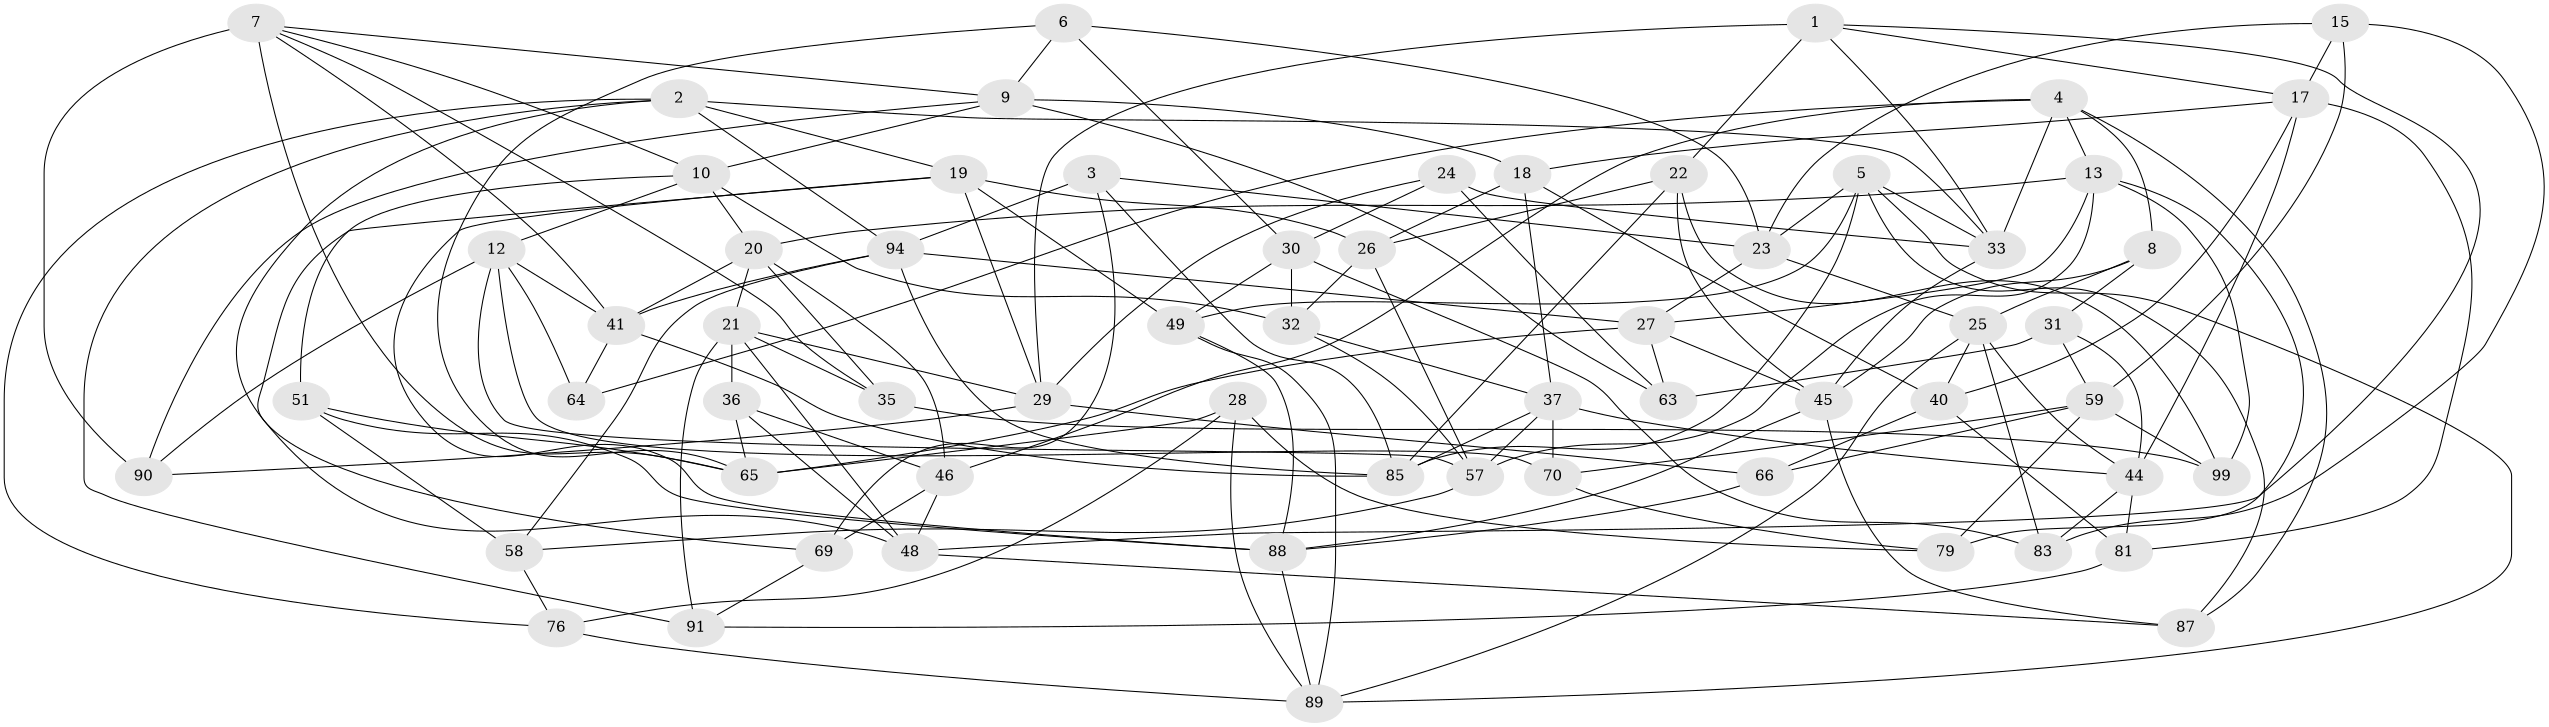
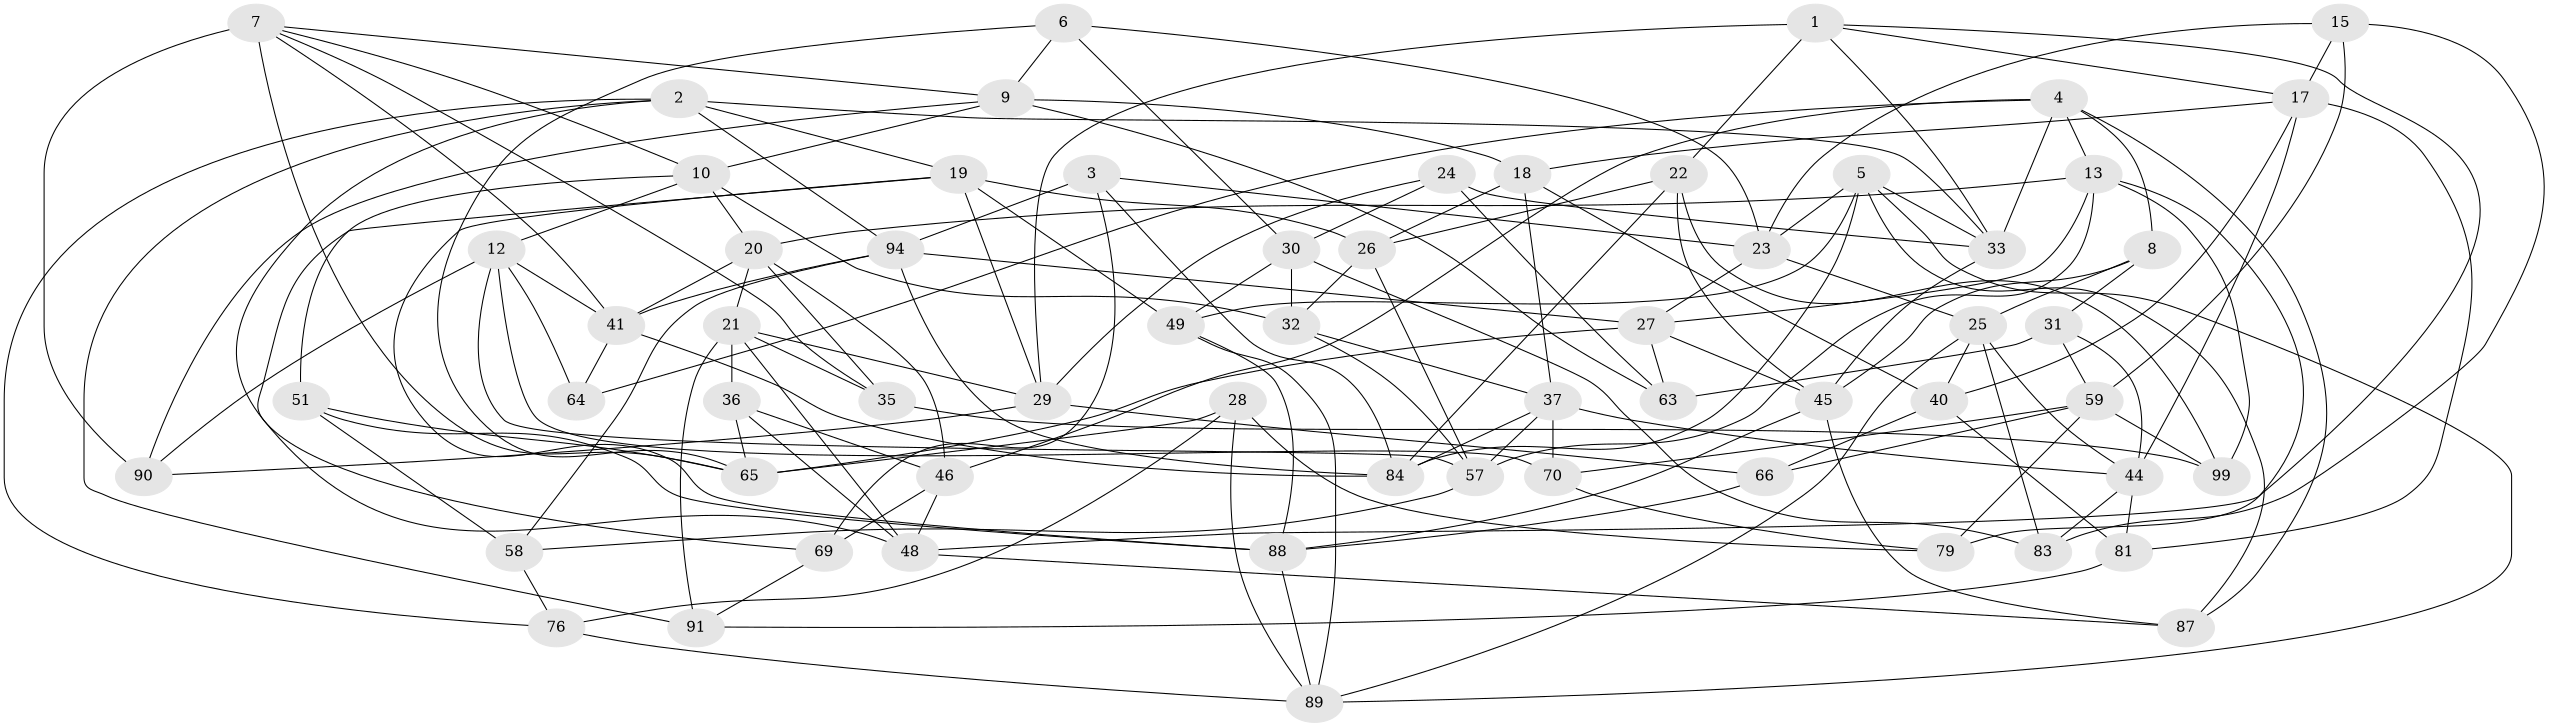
node "85": label "85" -> "84"
